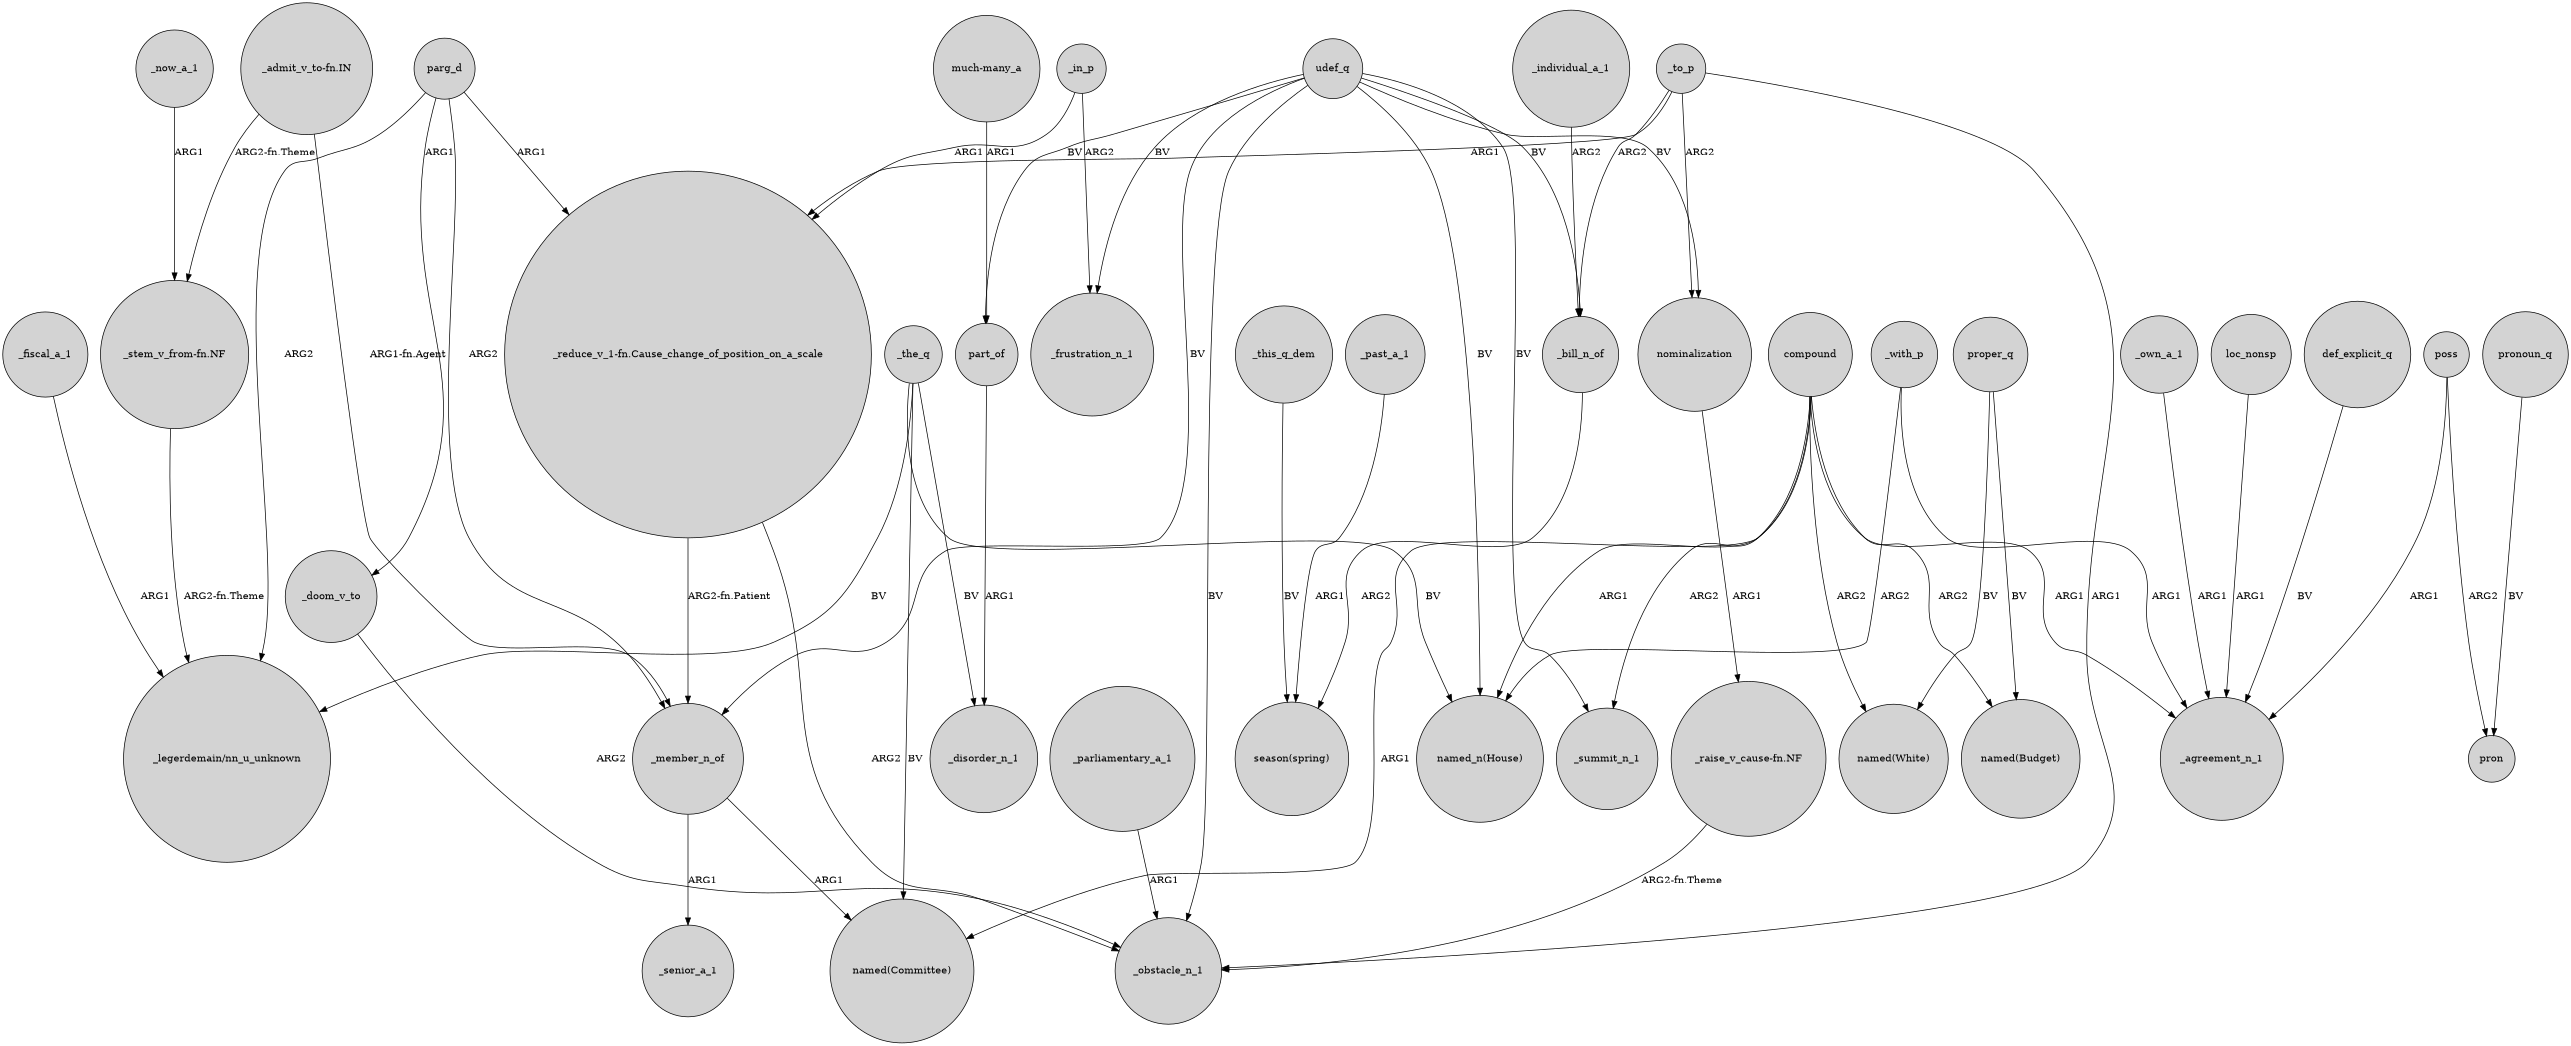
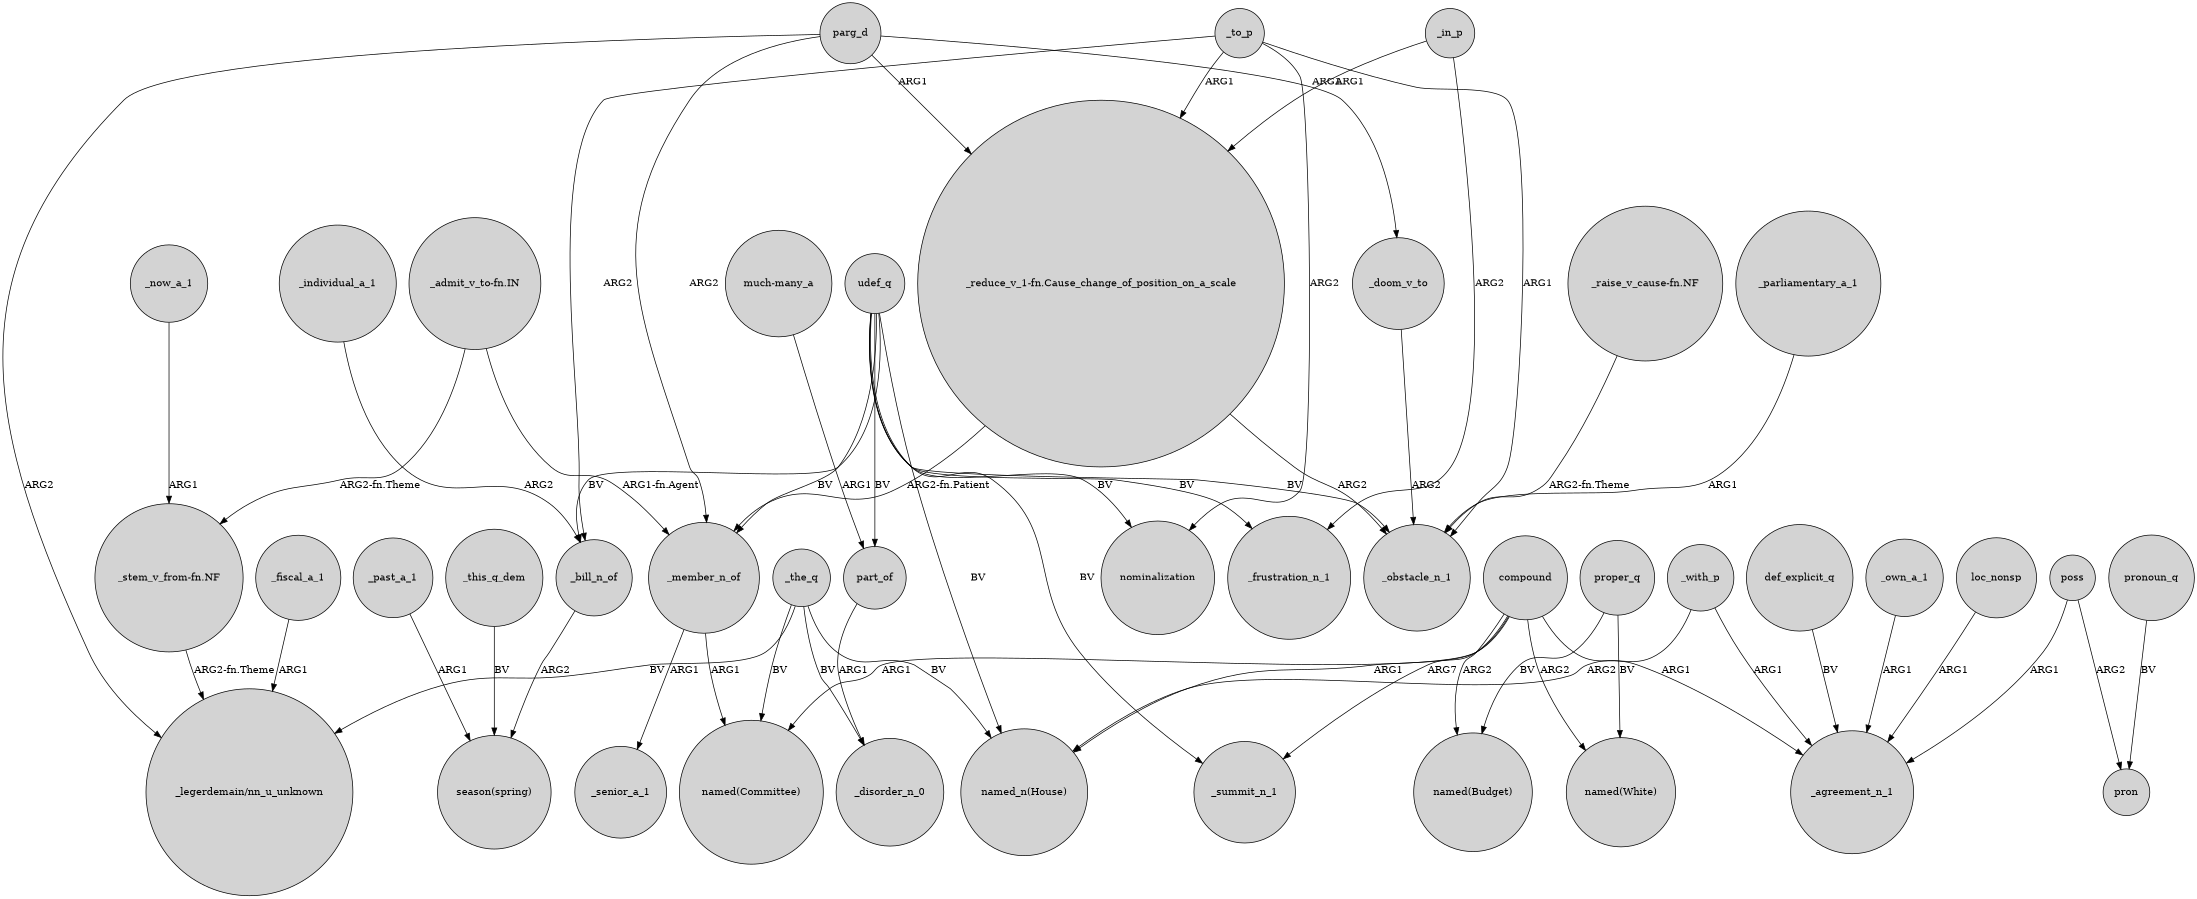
edge "nominalization" -> "_raise_v_cause-fn.NF": removed, label "ARG1"
edge "compound" -> "_summit_n_1": label "ARG2" -> "ARG7"
node "_disorder_n_1": label "_disorder_n_1" -> "_disorder_n_0"
